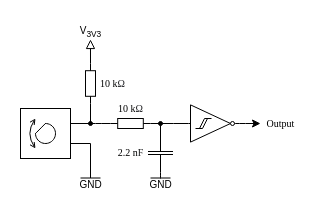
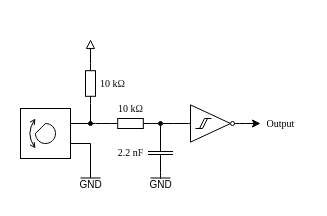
node "V3V3": removed
